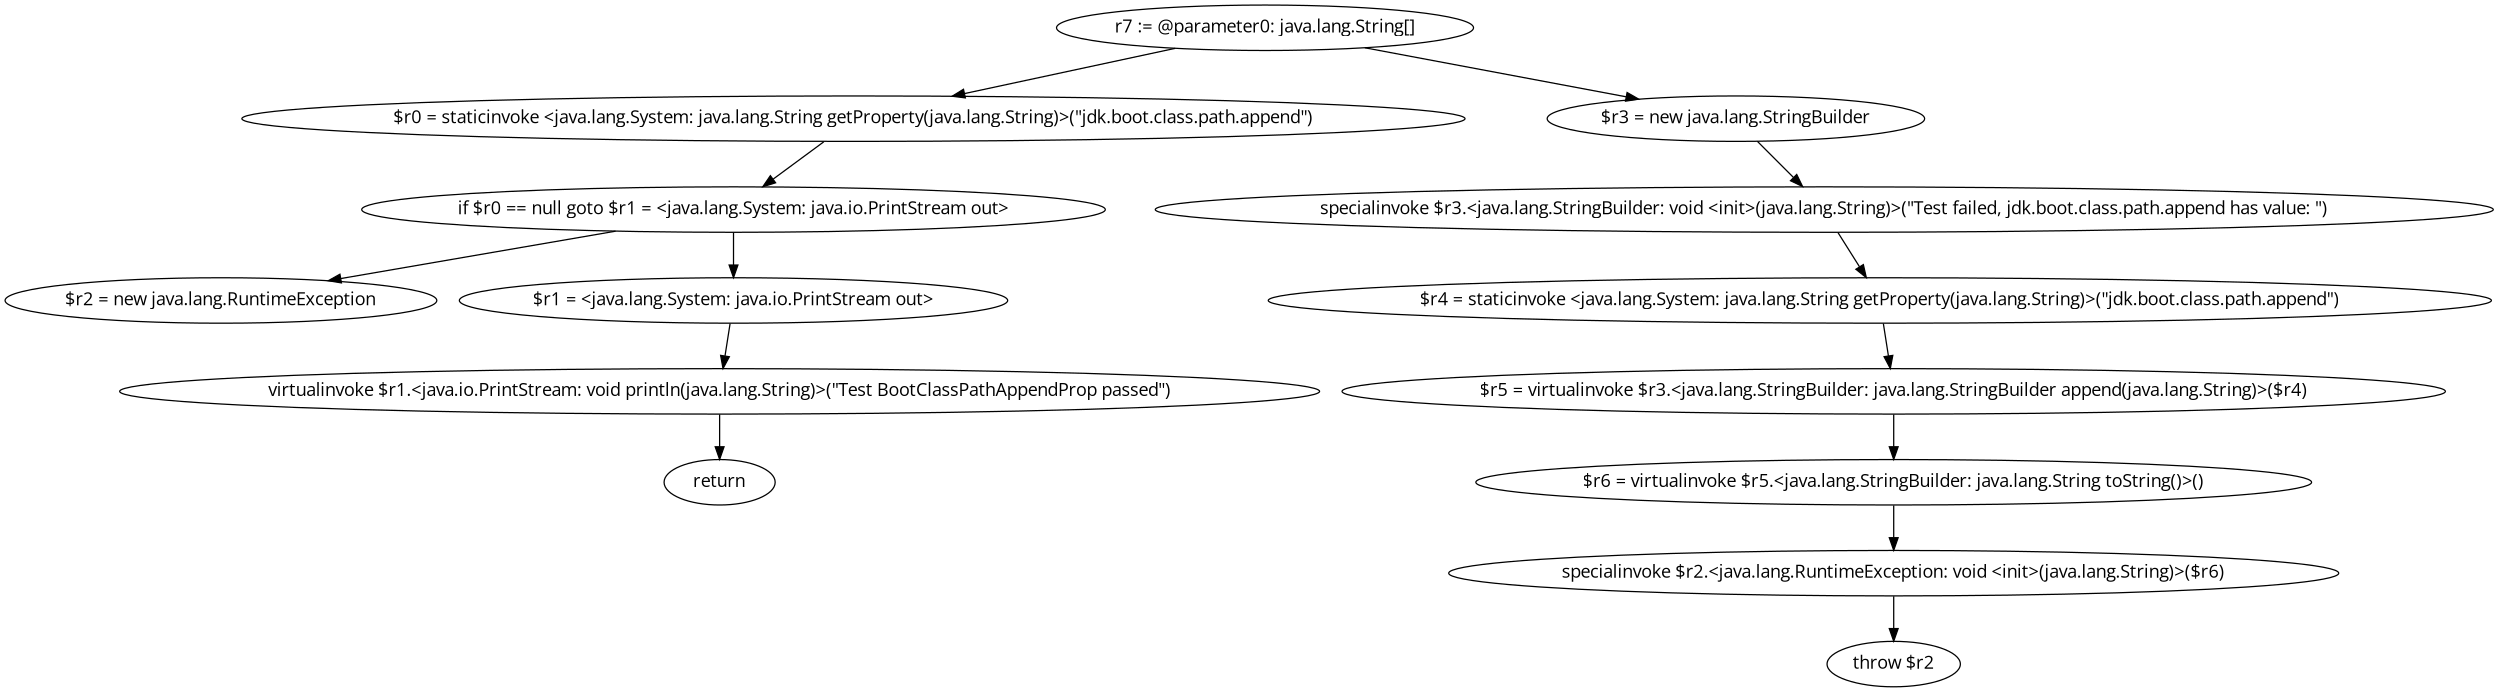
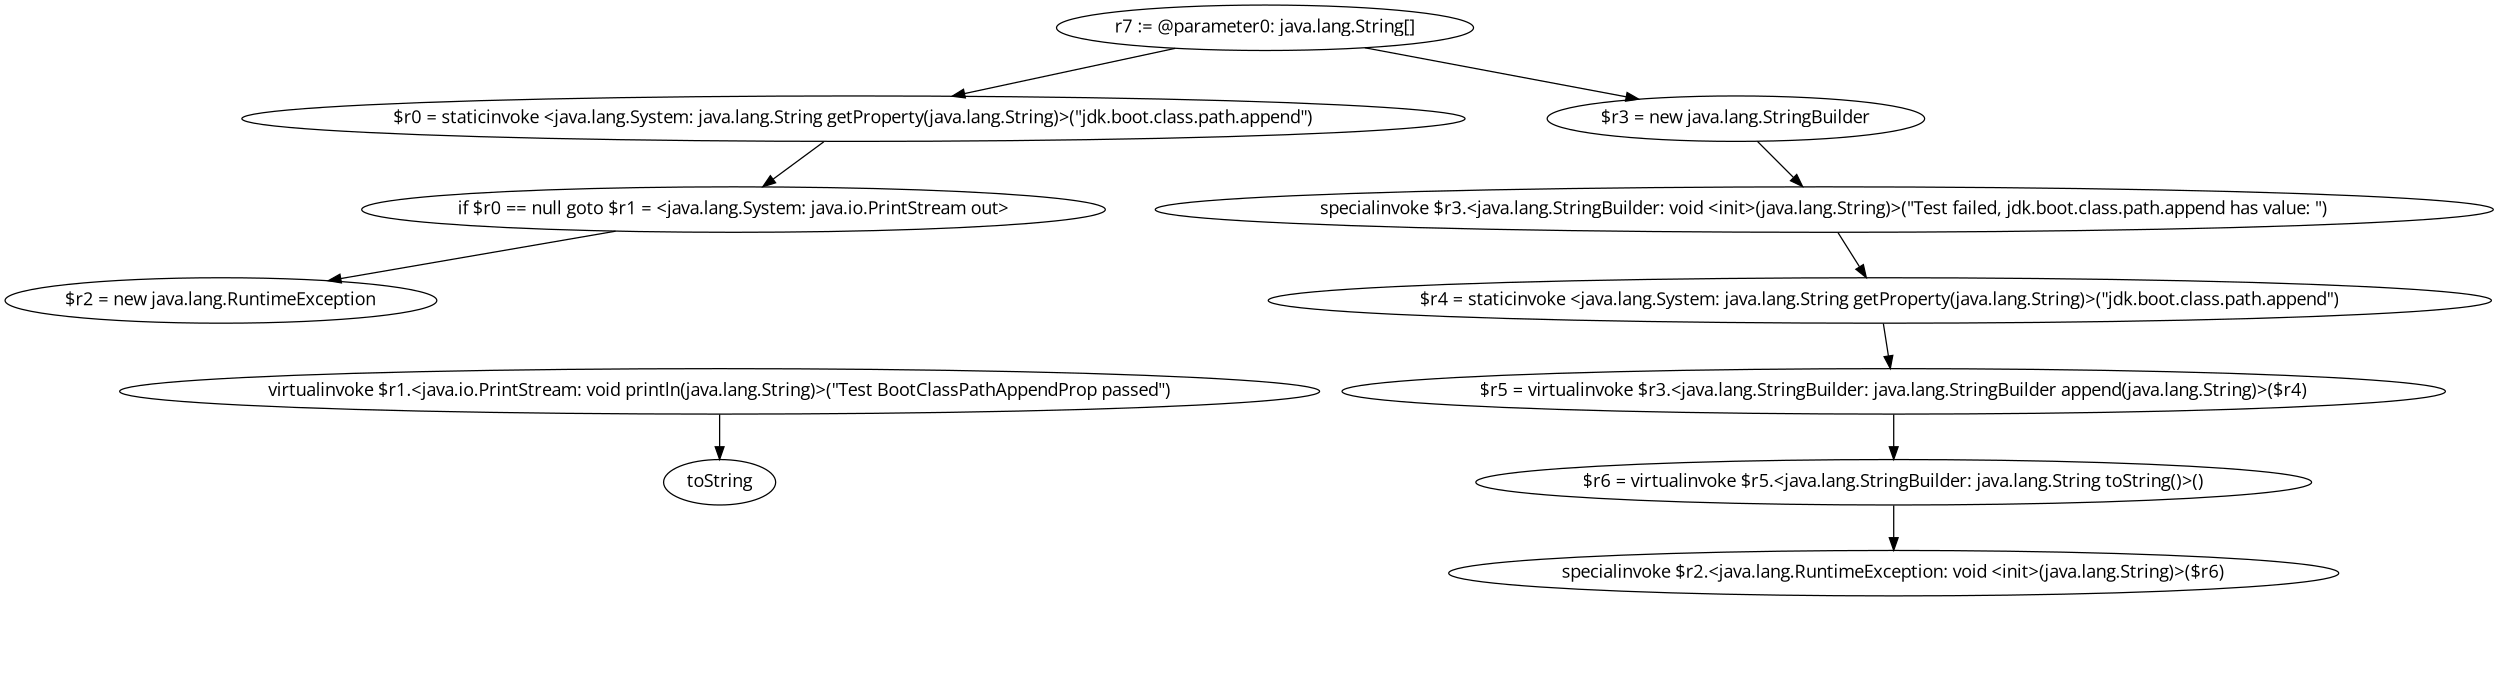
node "$r1 = <java.lang.System: java.io.PrintStream out>": removed
node "return": label "return" -> "toString"
node "throw $r2": removed
